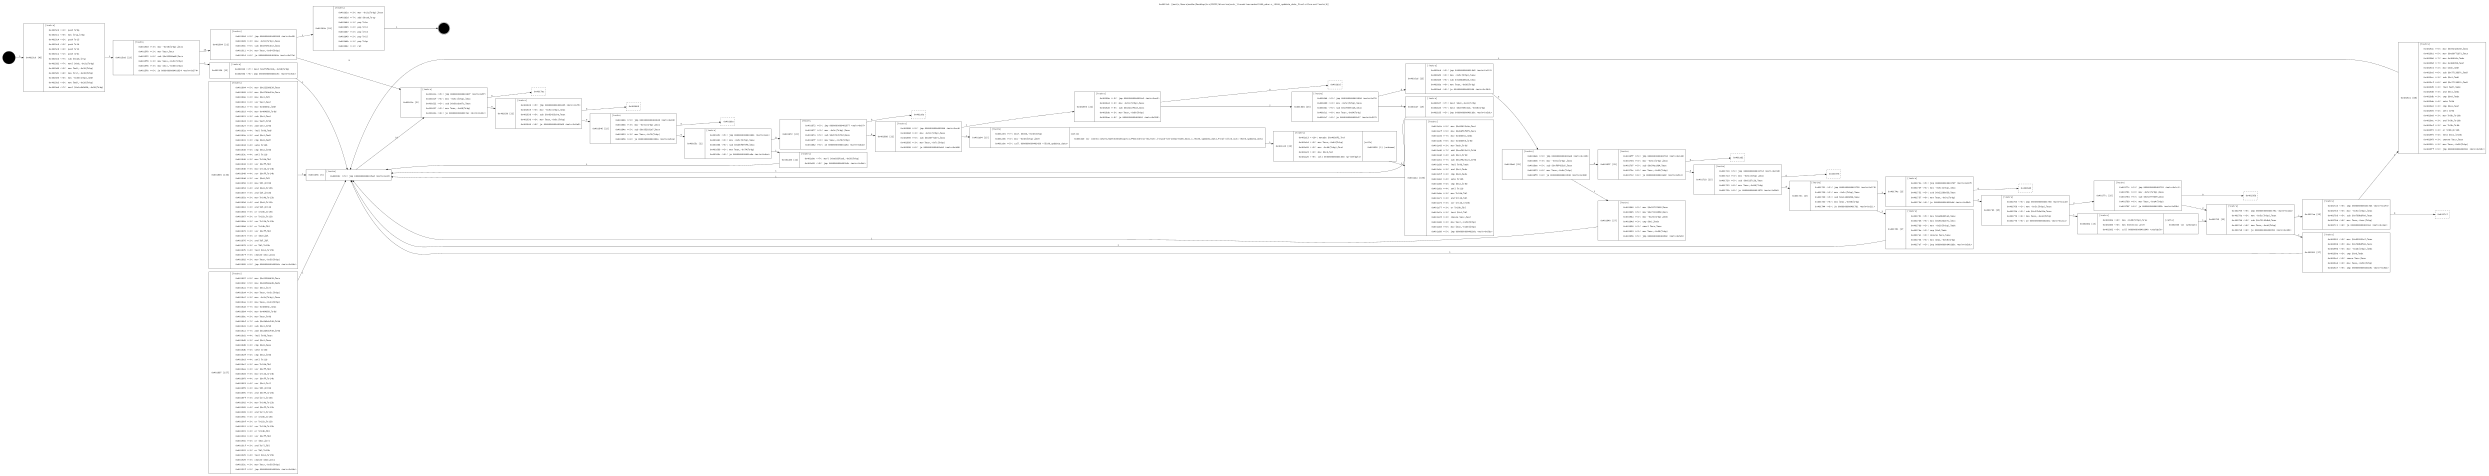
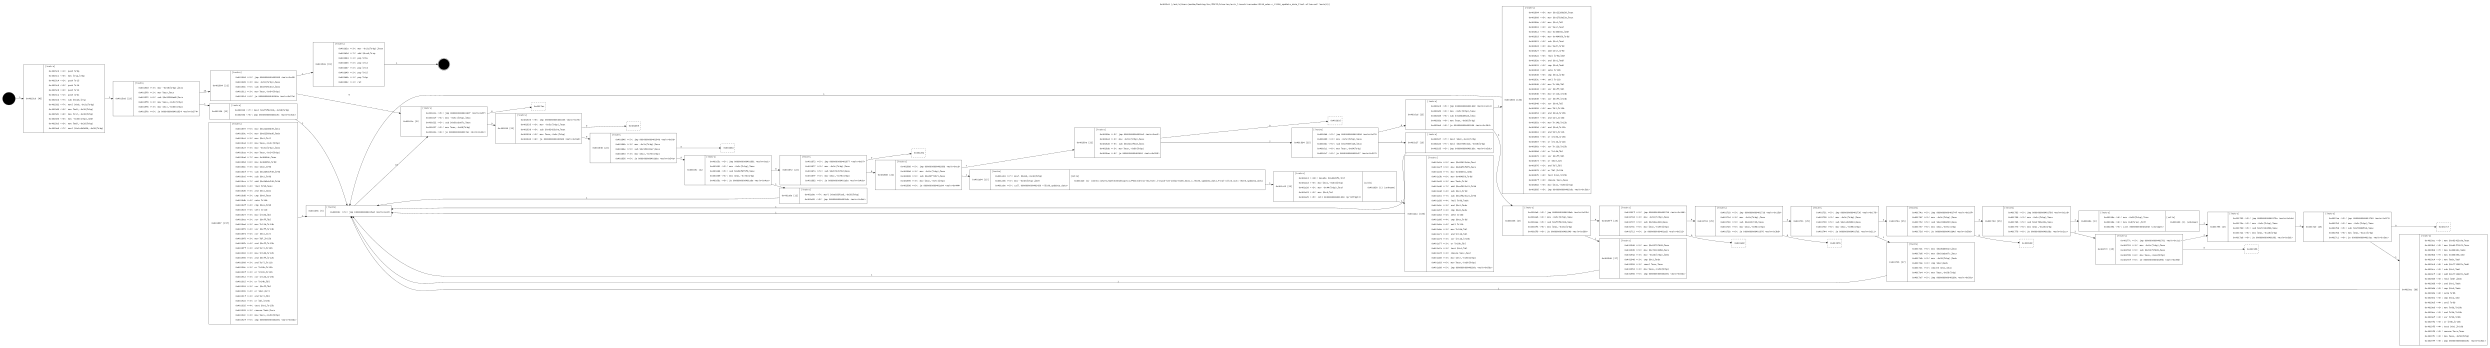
edge "0x4016cd [25]" -> "0x401804 [134]": added, label "1"
node "0x401991 [27]": removed
